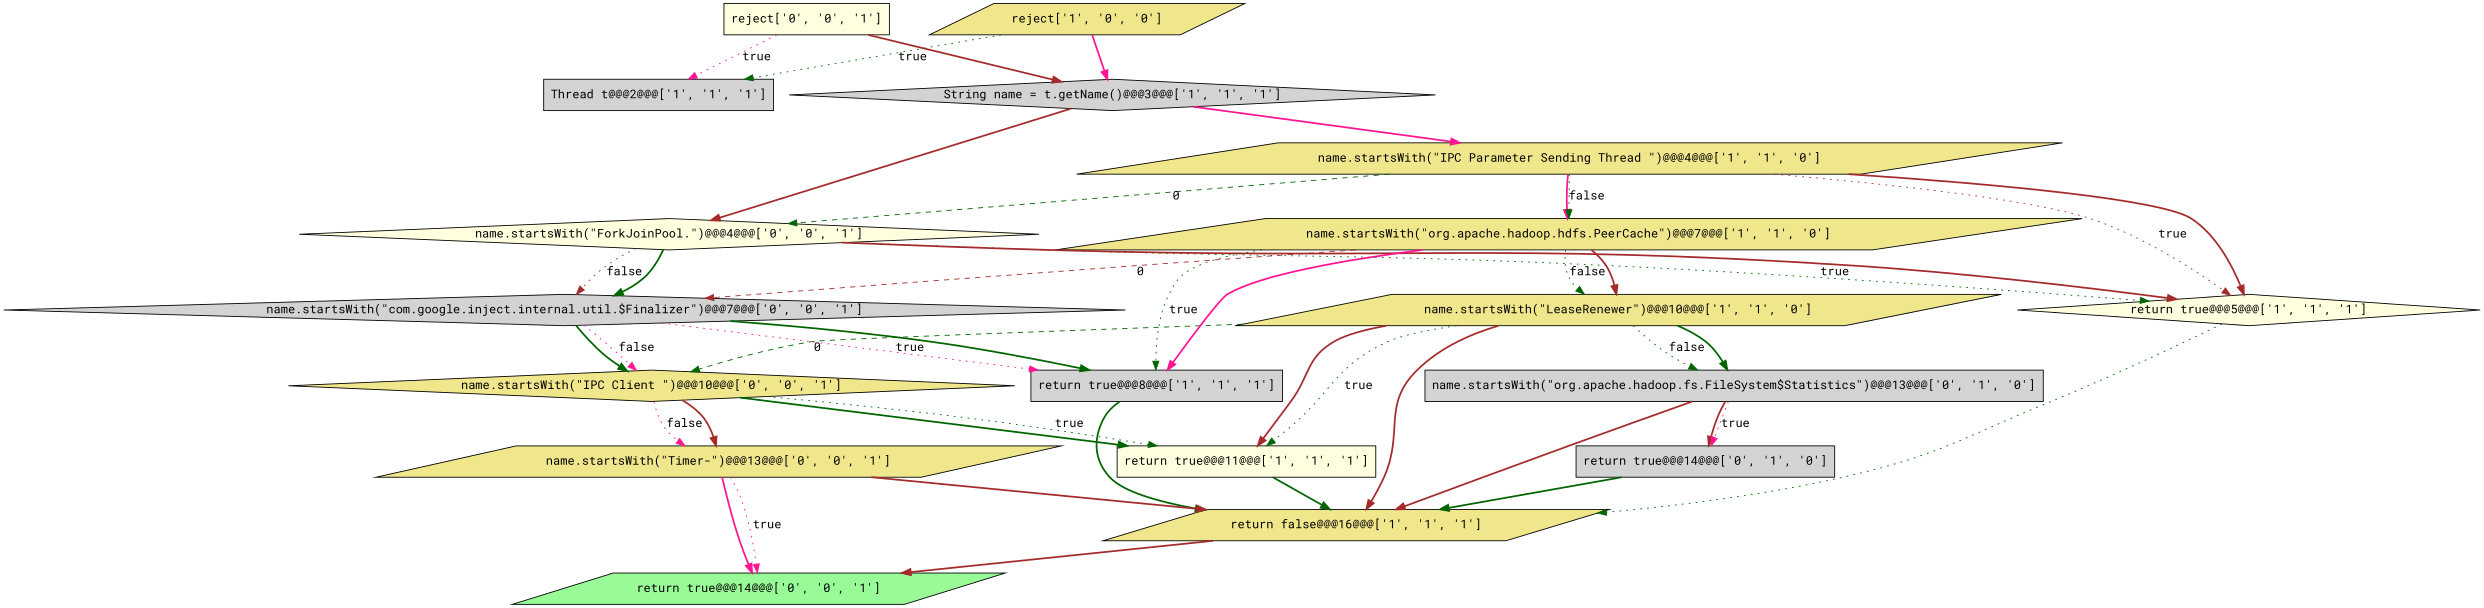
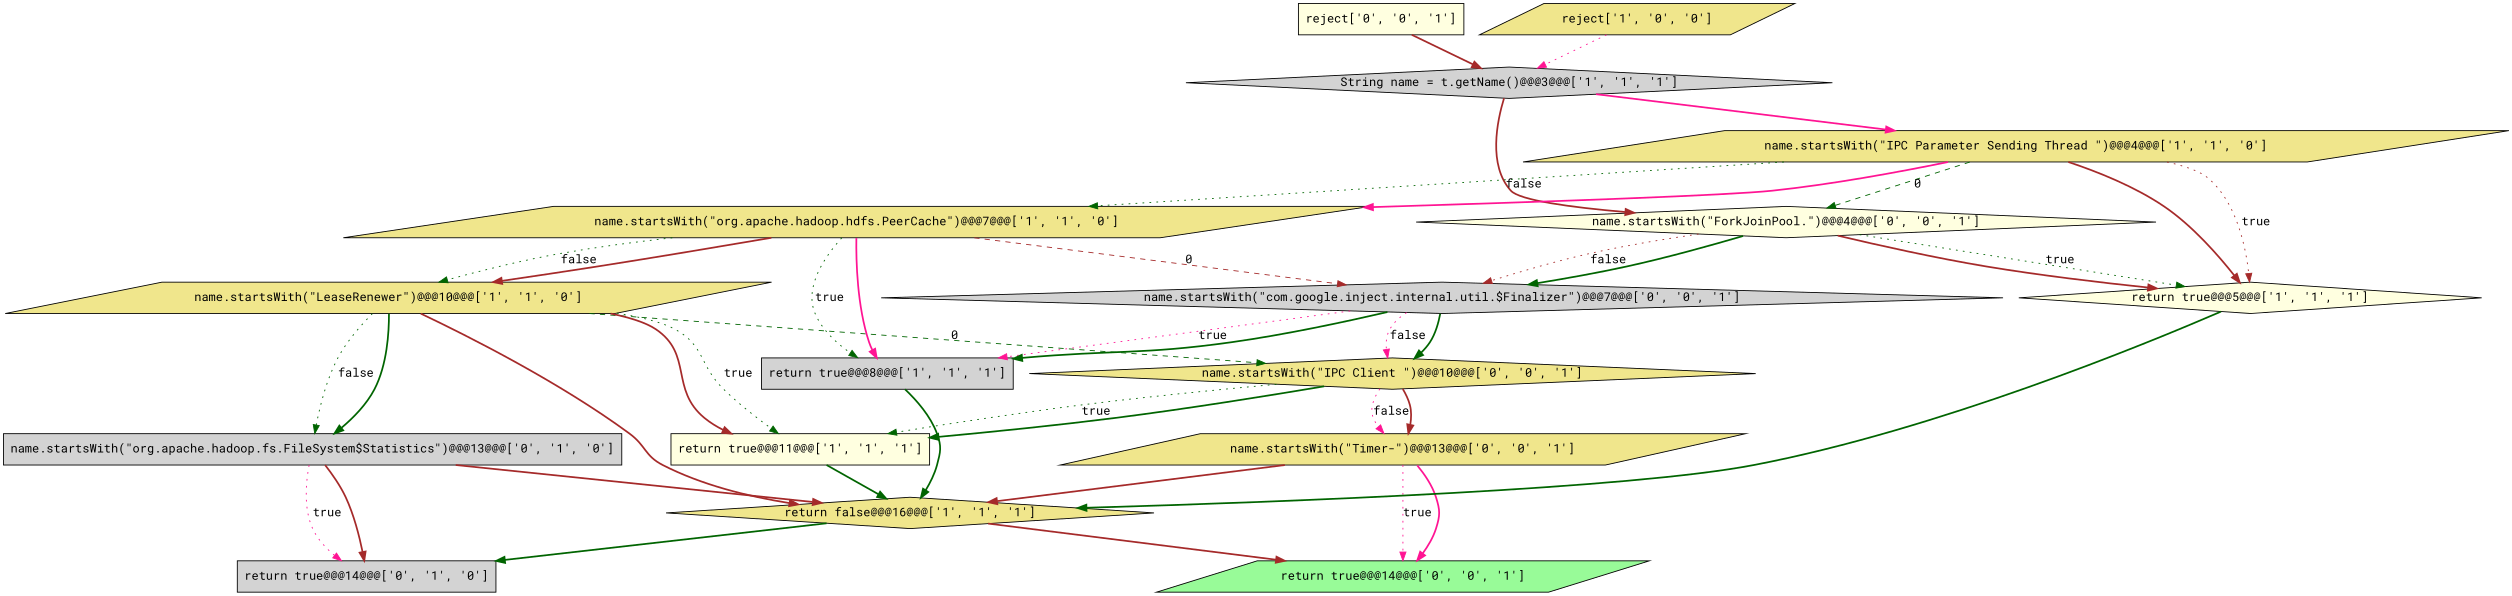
edge "reject['1', '0', '0']" -> "String name = t.getName()@@@3@@@['1', '1', '1']": style bold -> dotted
node "Thread t@@@2@@@['1', '1', '1']": removed
edge "return true@@@5@@@['1', '1', '1']" -> "return false@@@16@@@['1', '1', '1']": style dotted -> bold
edge "return true@@@14@@@['0', '1', '0']" -> "return false@@@16@@@['1', '1', '1']": reversed
node "return false@@@16@@@['1', '1', '1']": shape parallelogram -> diamond
